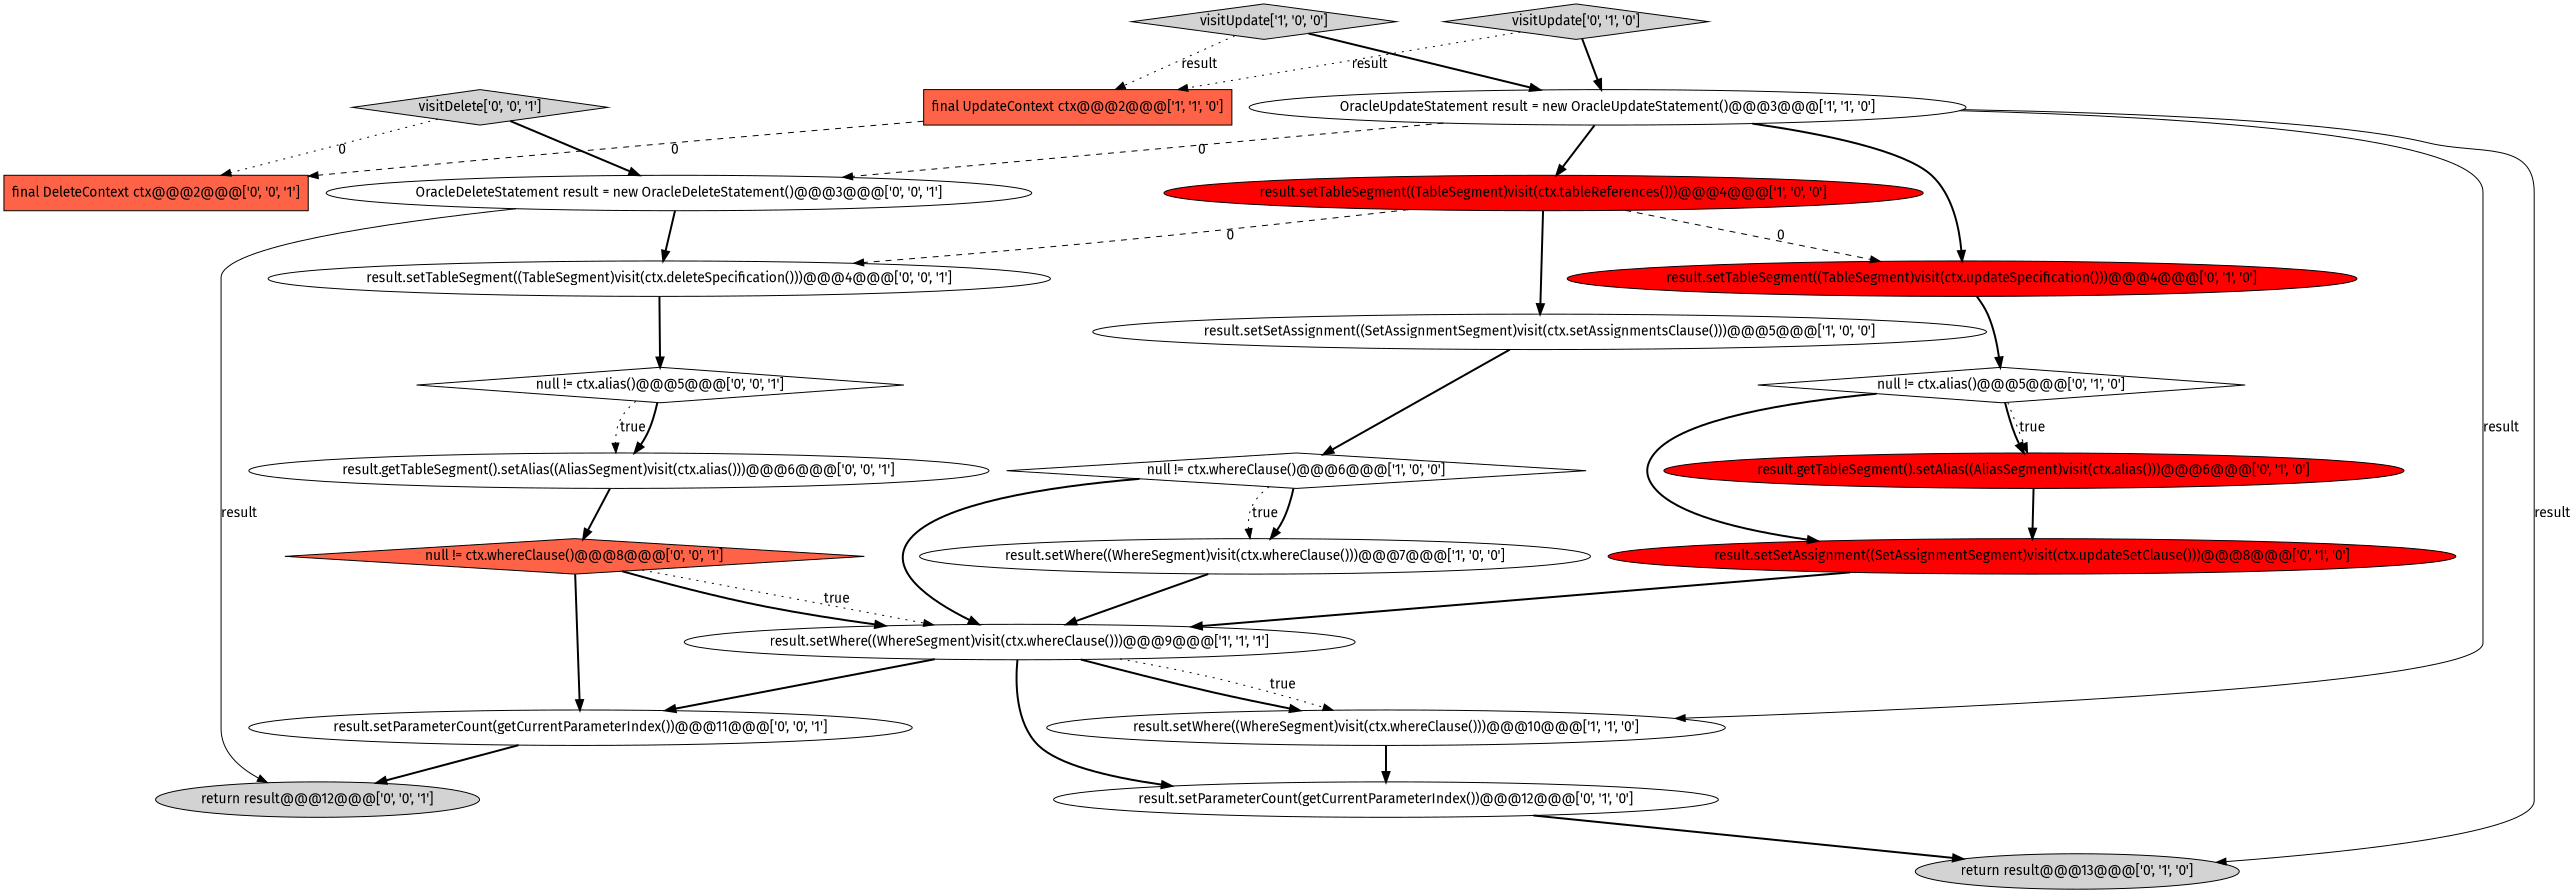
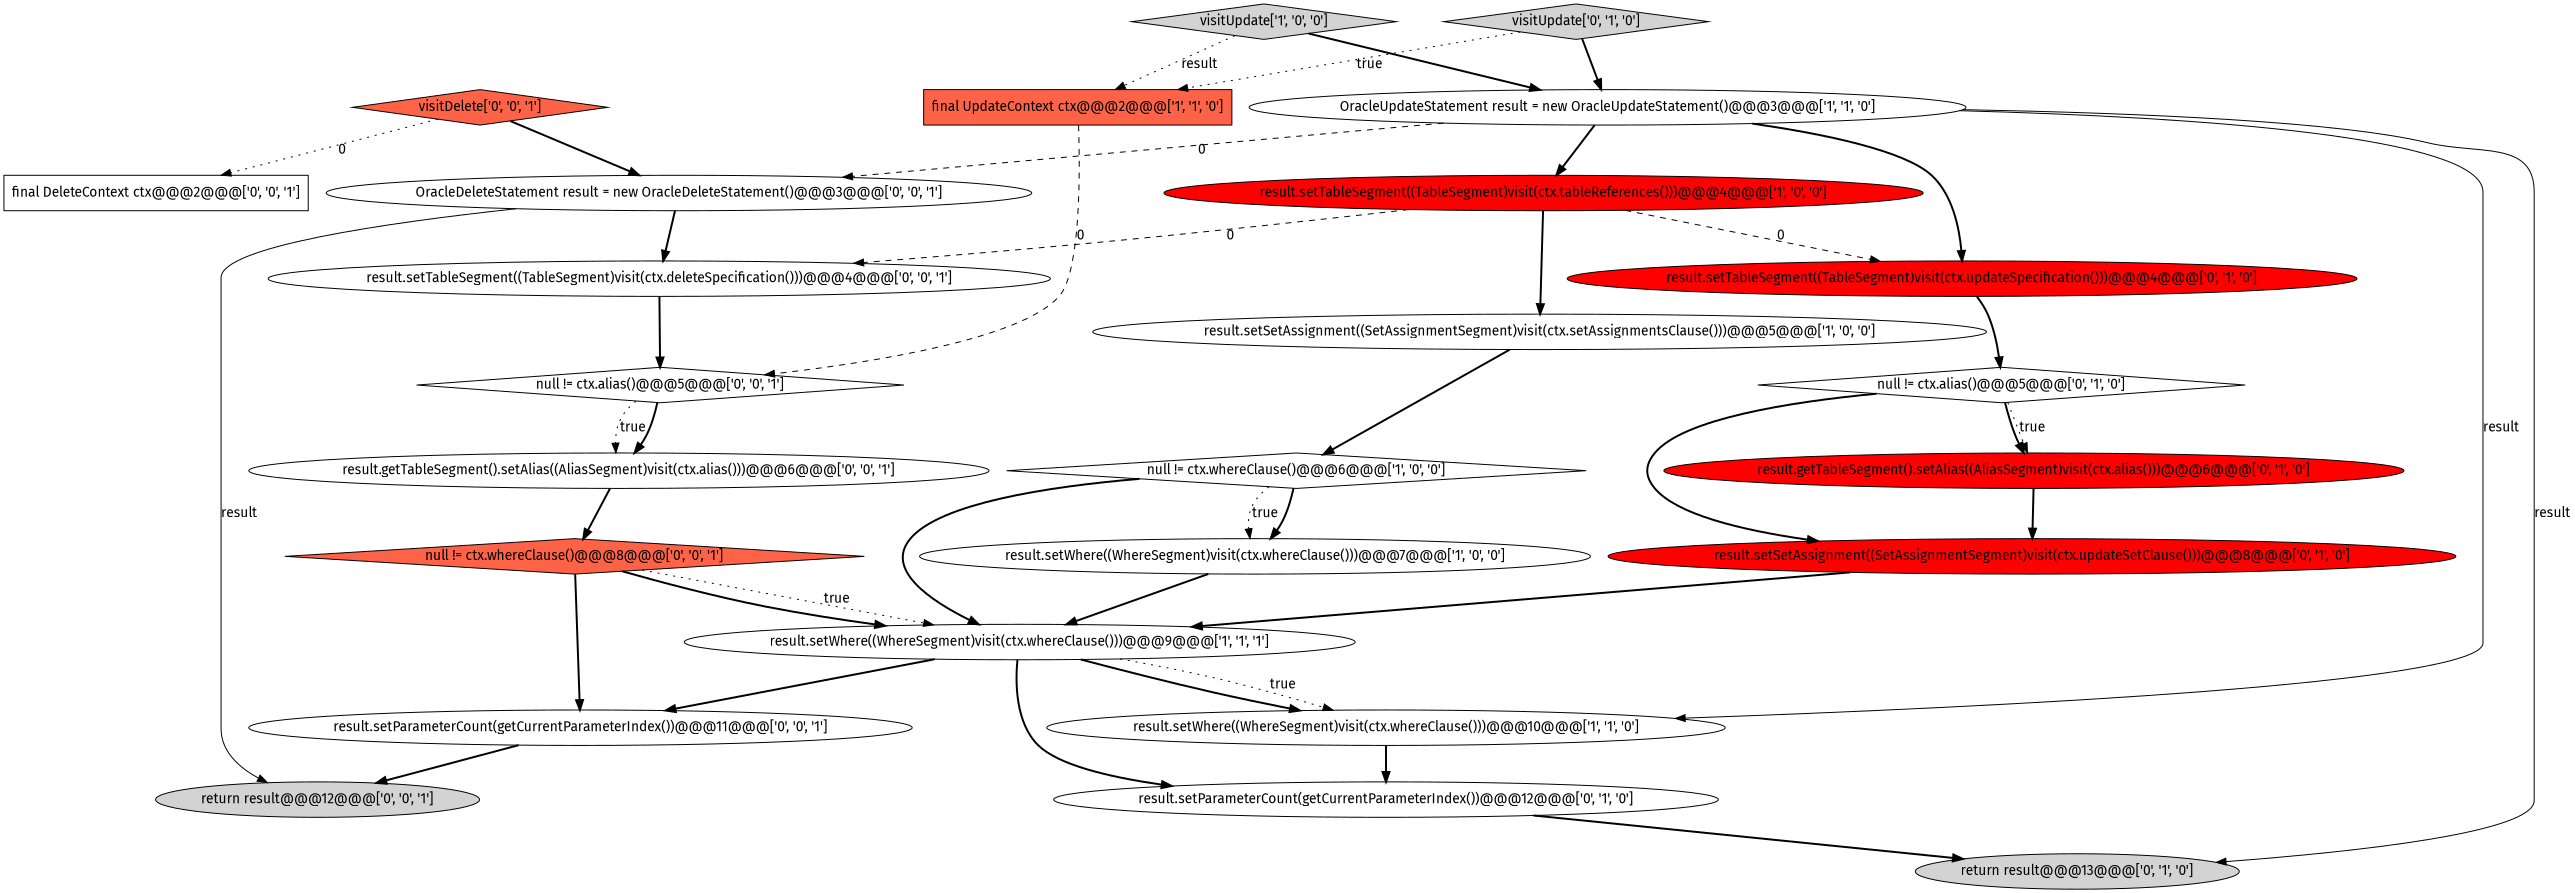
edge "visitUpdate['0', '1', '0']" -> "final UpdateContext ctx@@@2@@@['1', '1', '0']": label "result" -> "true"
node "visitDelete['0', '0', '1']": fillcolor lightgray -> tomato
edge "final UpdateContext ctx@@@2@@@['1', '1', '0']" -> "final DeleteContext ctx@@@2@@@['0', '0', '1']": now "final UpdateContext ctx@@@2@@@['1', '1', '0']" -> "null != ctx.alias()@@@5@@@['0', '0', '1']"
node "final DeleteContext ctx@@@2@@@['0', '0', '1']": fillcolor tomato -> white
